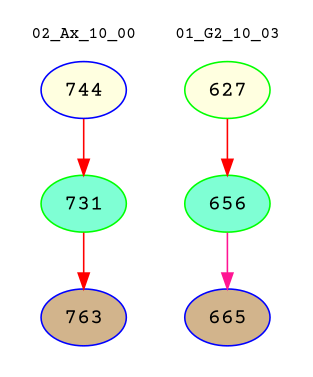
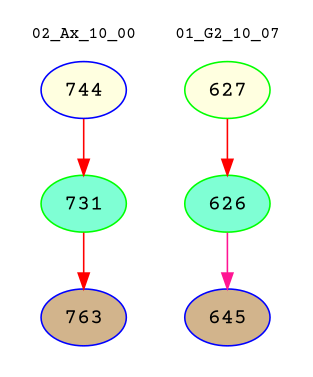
cluster "01_G2_10_03": label "01_G2_10_03" -> "01_G2_10_07"
node "656": label "656" -> "626"
node "665": label "665" -> "645"
